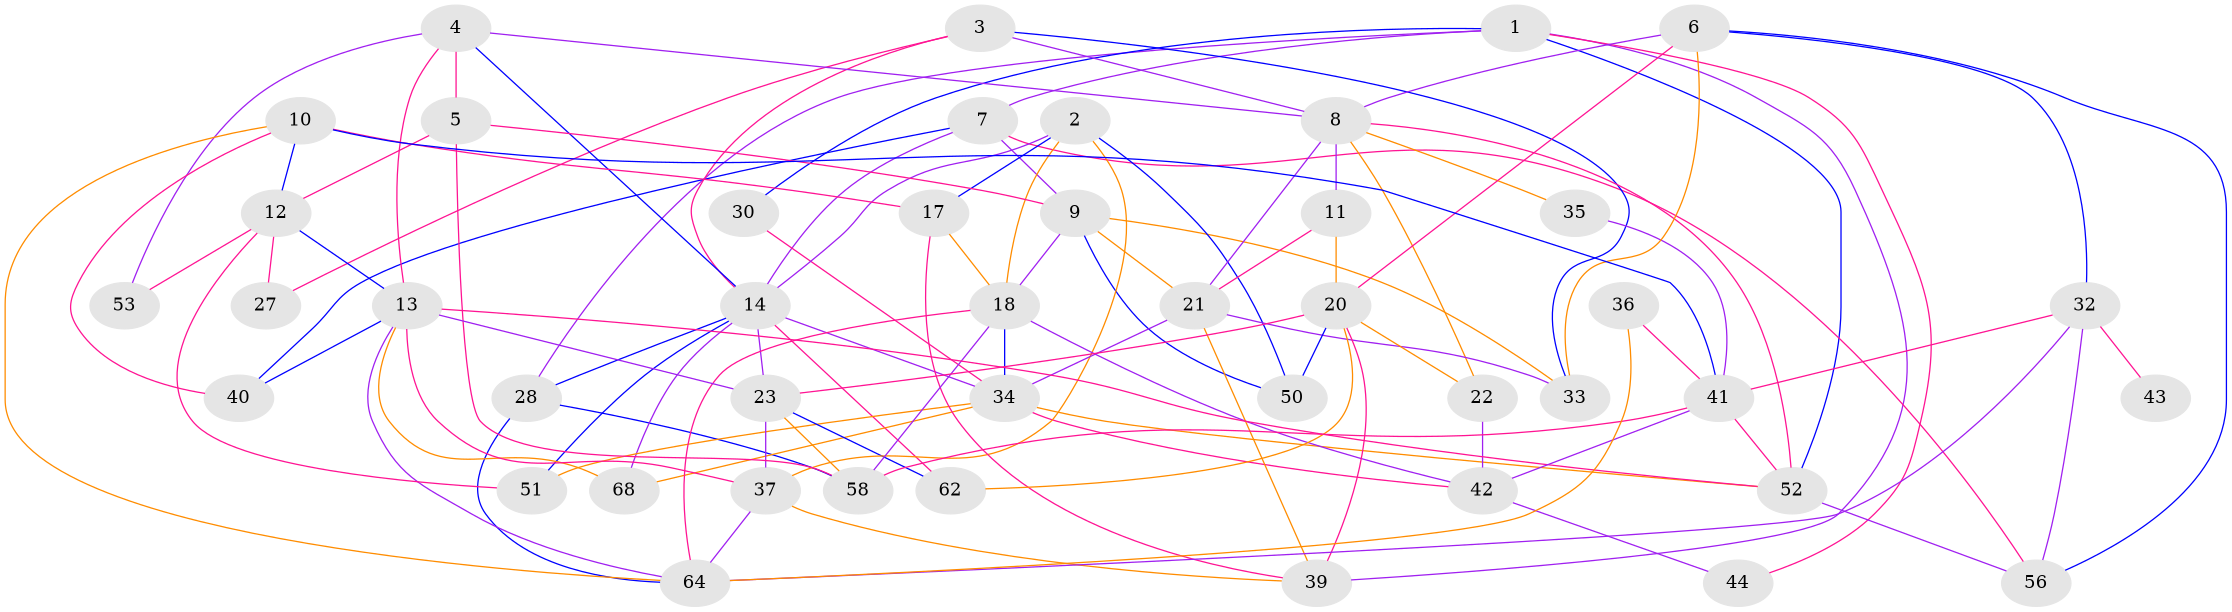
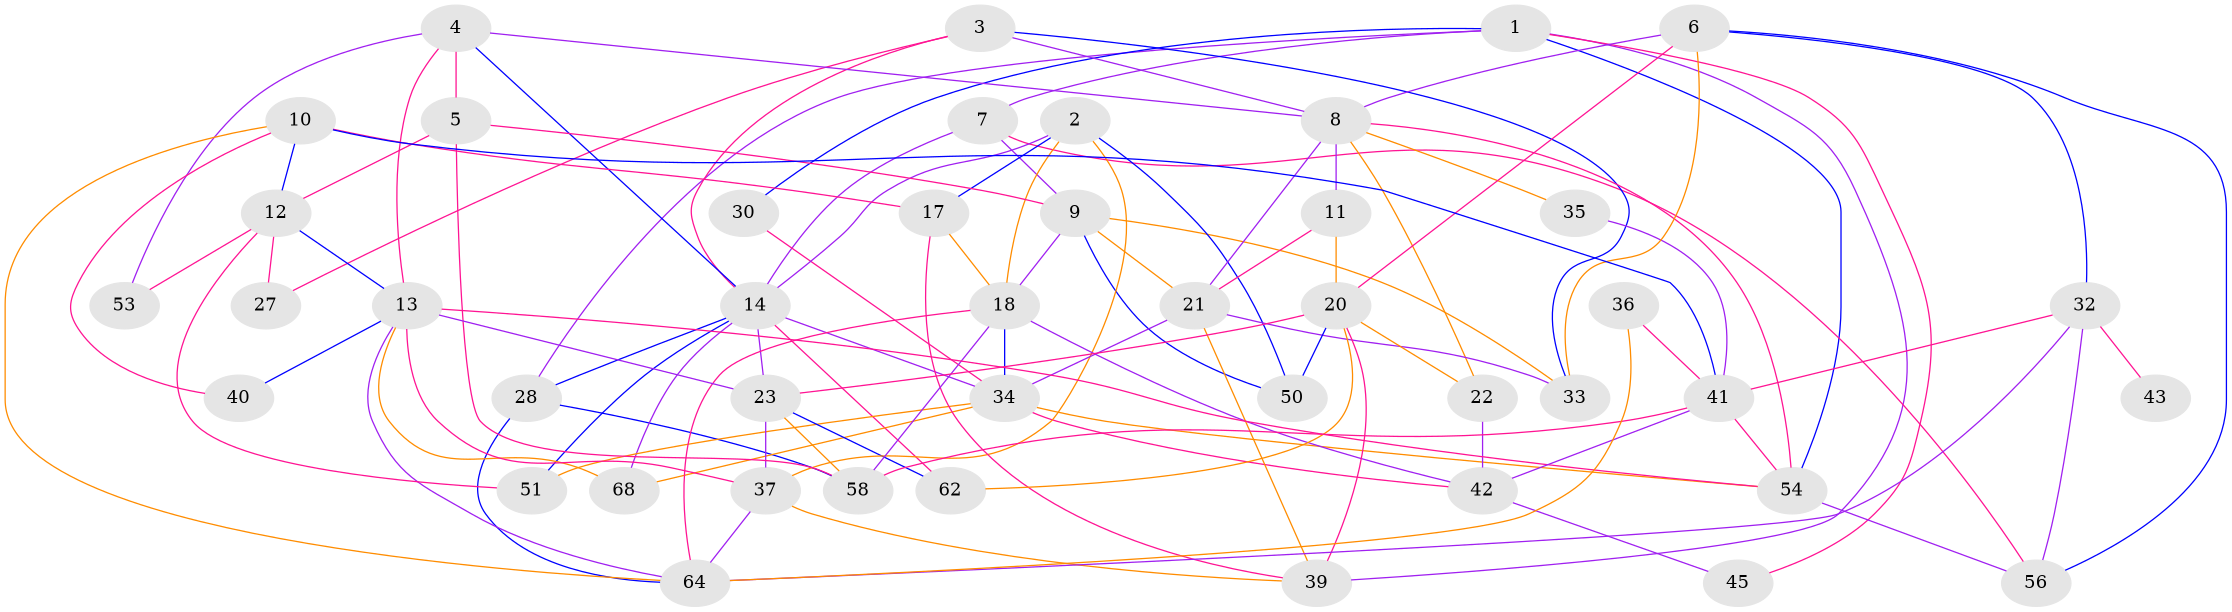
edge "7" -- "40": removed
node "52": label "52" -> "54"
node "44": label "44" -> "45"
